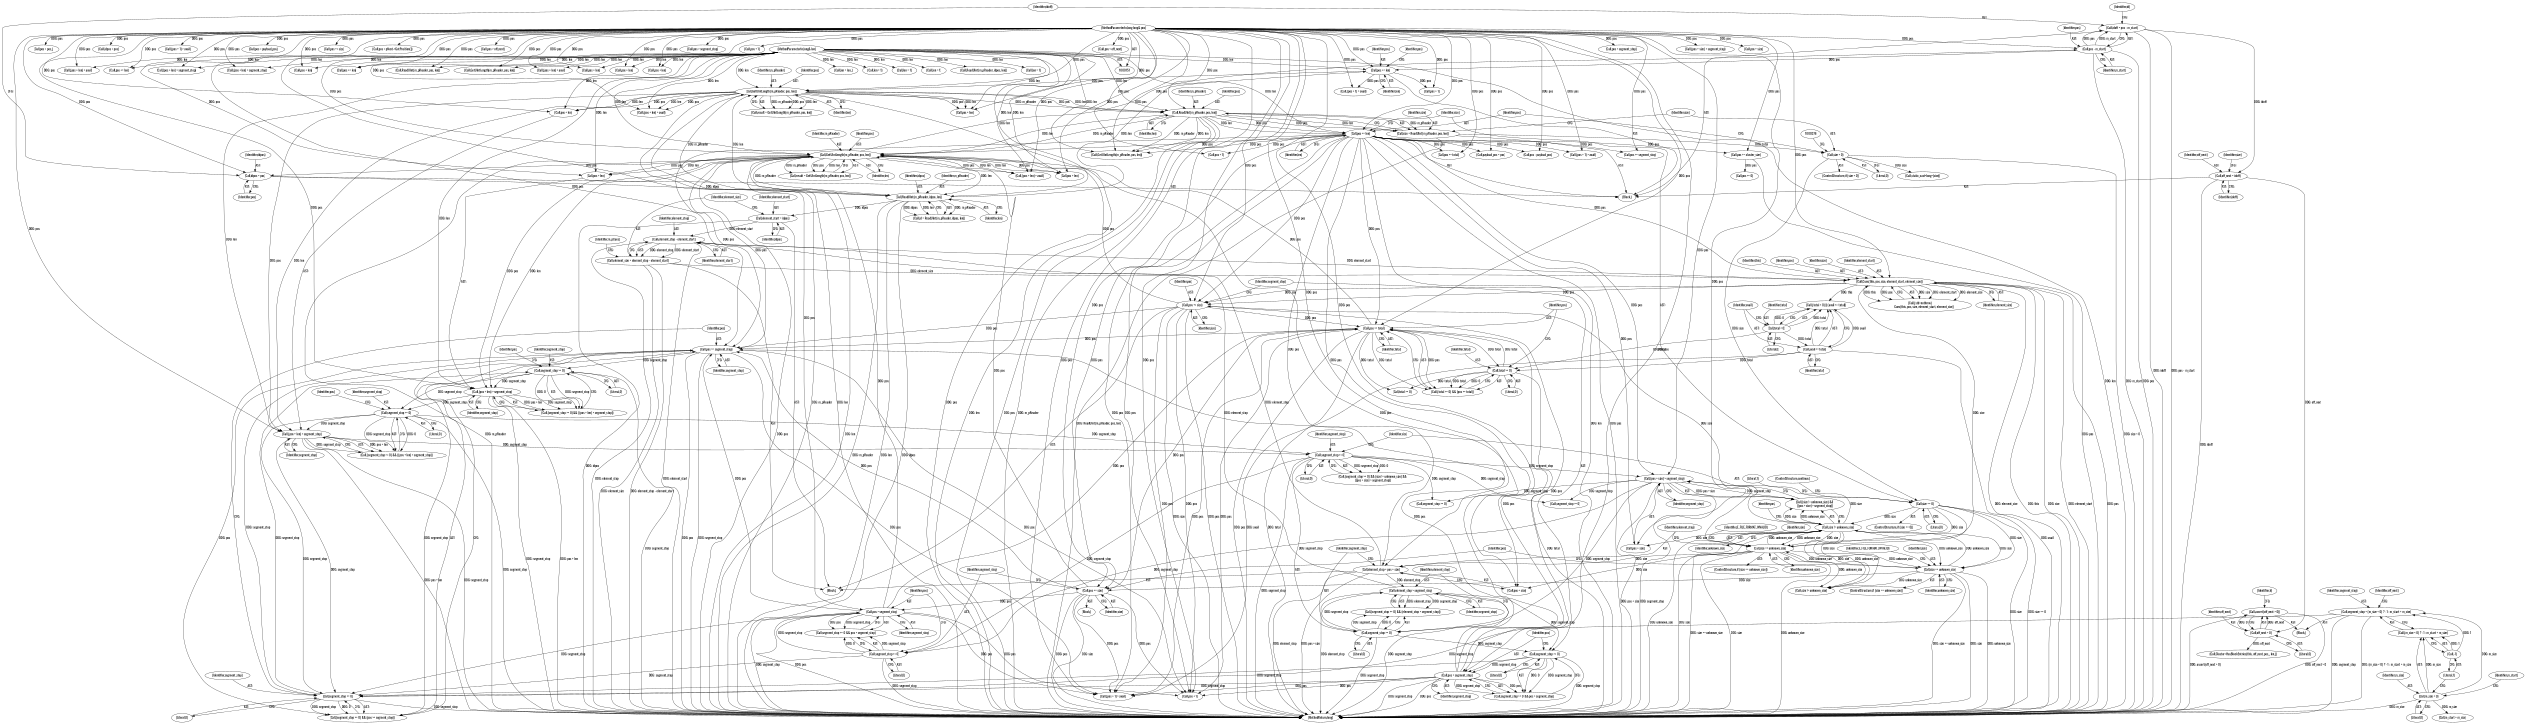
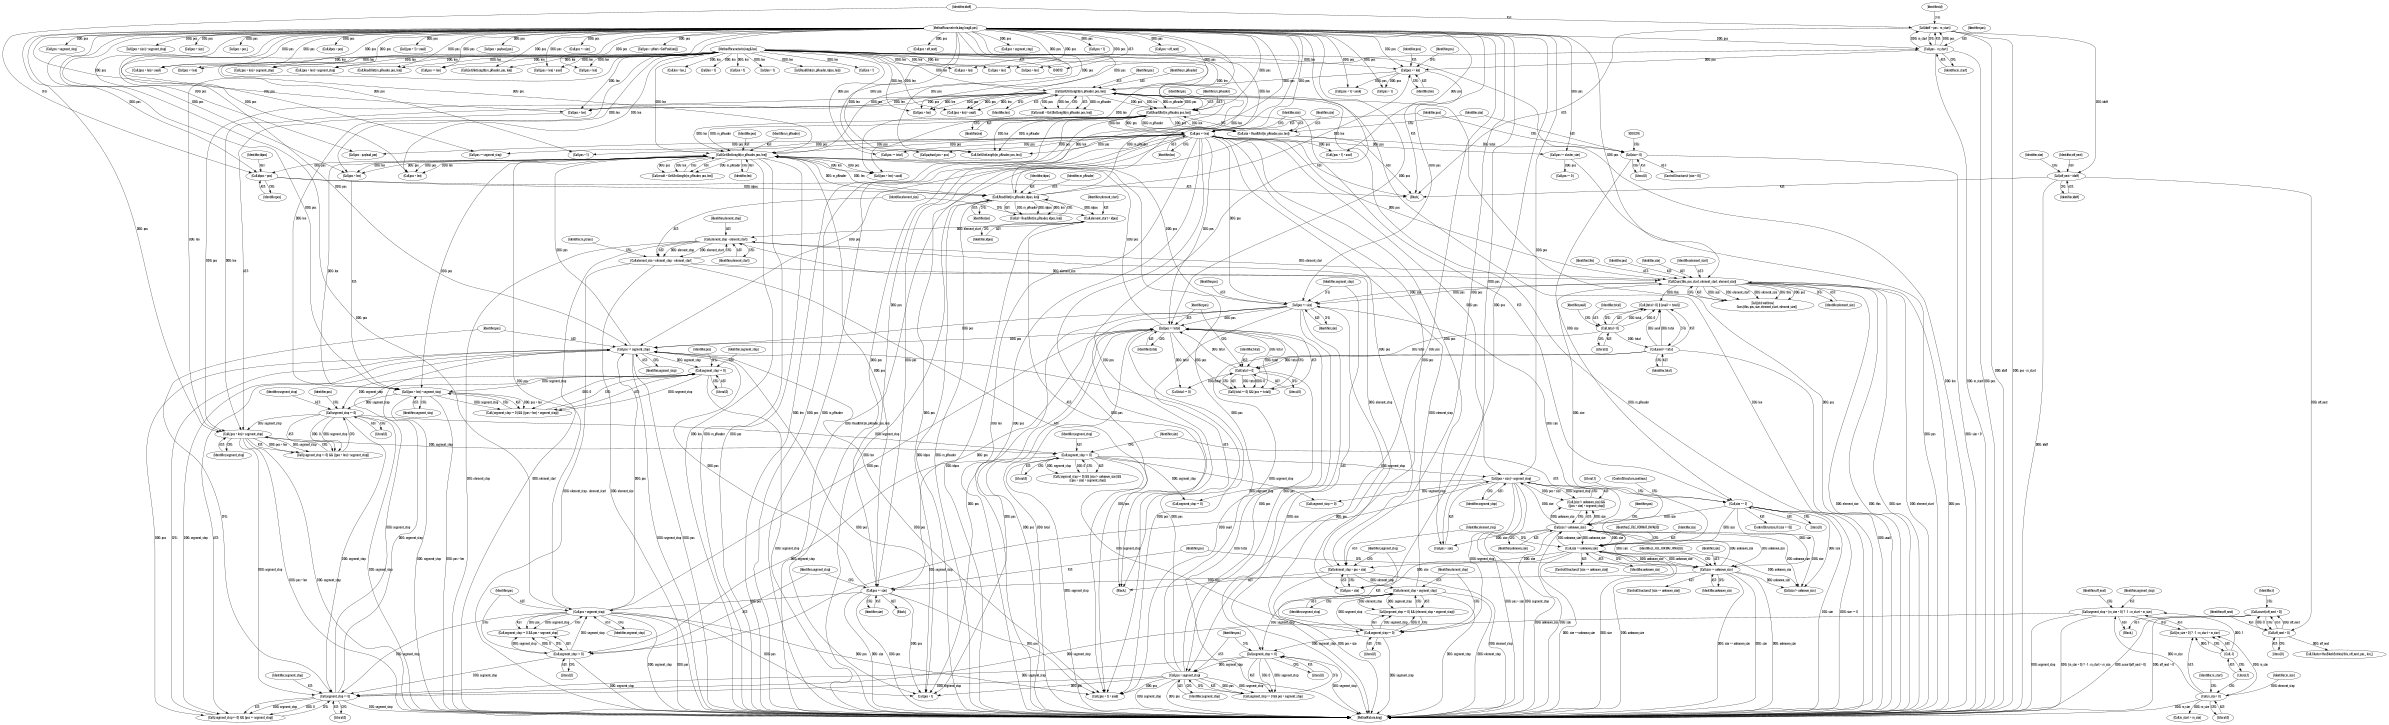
node "(Call,static_cast<long>(size))": removed
node "(Call,Cues(this, pos, size, element_start, element_size))": label "(Call,Cues(this, pos, size, element_start, element_size))" -> "(Call,Cues(this, pos, start, element_start, element_size))"
edge "(Identifier,avail)" -> "(Call,avail <= total)": removed, label "AST:"
edge "(Identifier,m_size)" -> "(Call,m_size < 0)": label "AST: " -> "DDG: element_stop"
